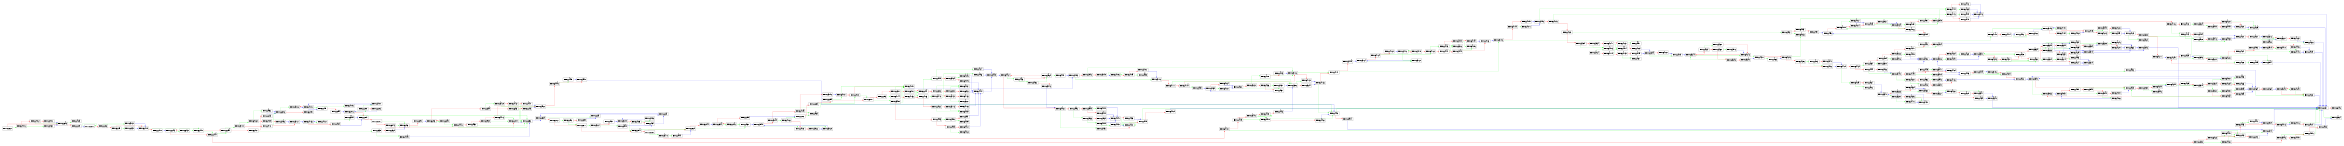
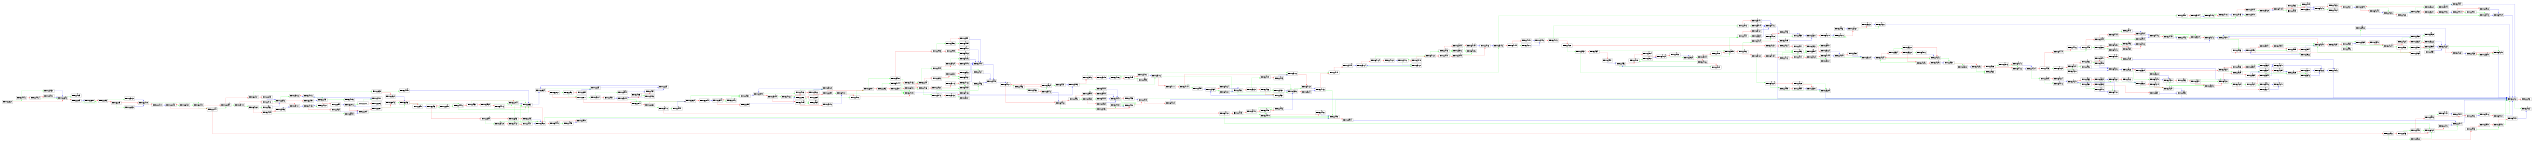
node "BB0086a139": added
